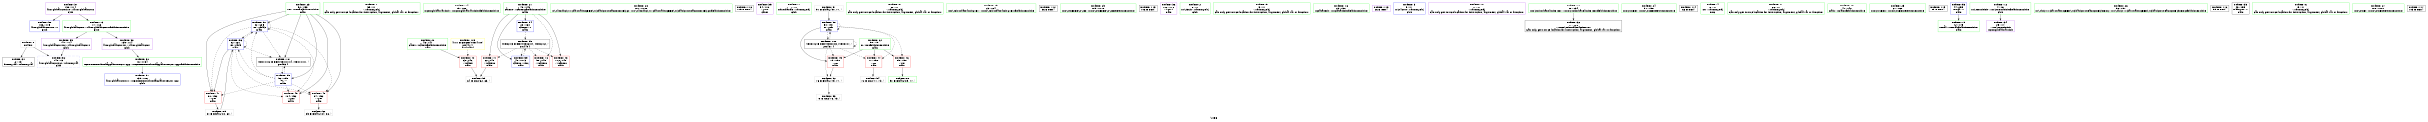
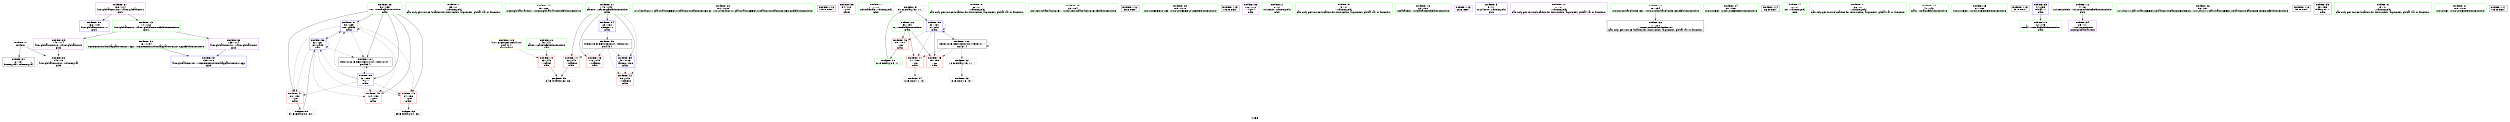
edge "NodeID: 88" -> "NodeID: 91": added
edge "NodeID: 38" -> "NodeID: 30": now "NodeID: 38" -> "NodeID: 51"
edge "NodeID: 59" -> "NodeID: 99": now "NodeID: 59" -> "NodeID: 42"
edge "NodeID: 56" -> "NodeID: 47": style solid -> dashed
edge "NodeID: 45" -> "NodeID: 92": removed
node "NodeID: 95": text "64 = cmp(62, 63, )" -> "64 = location(62, 63, )"
